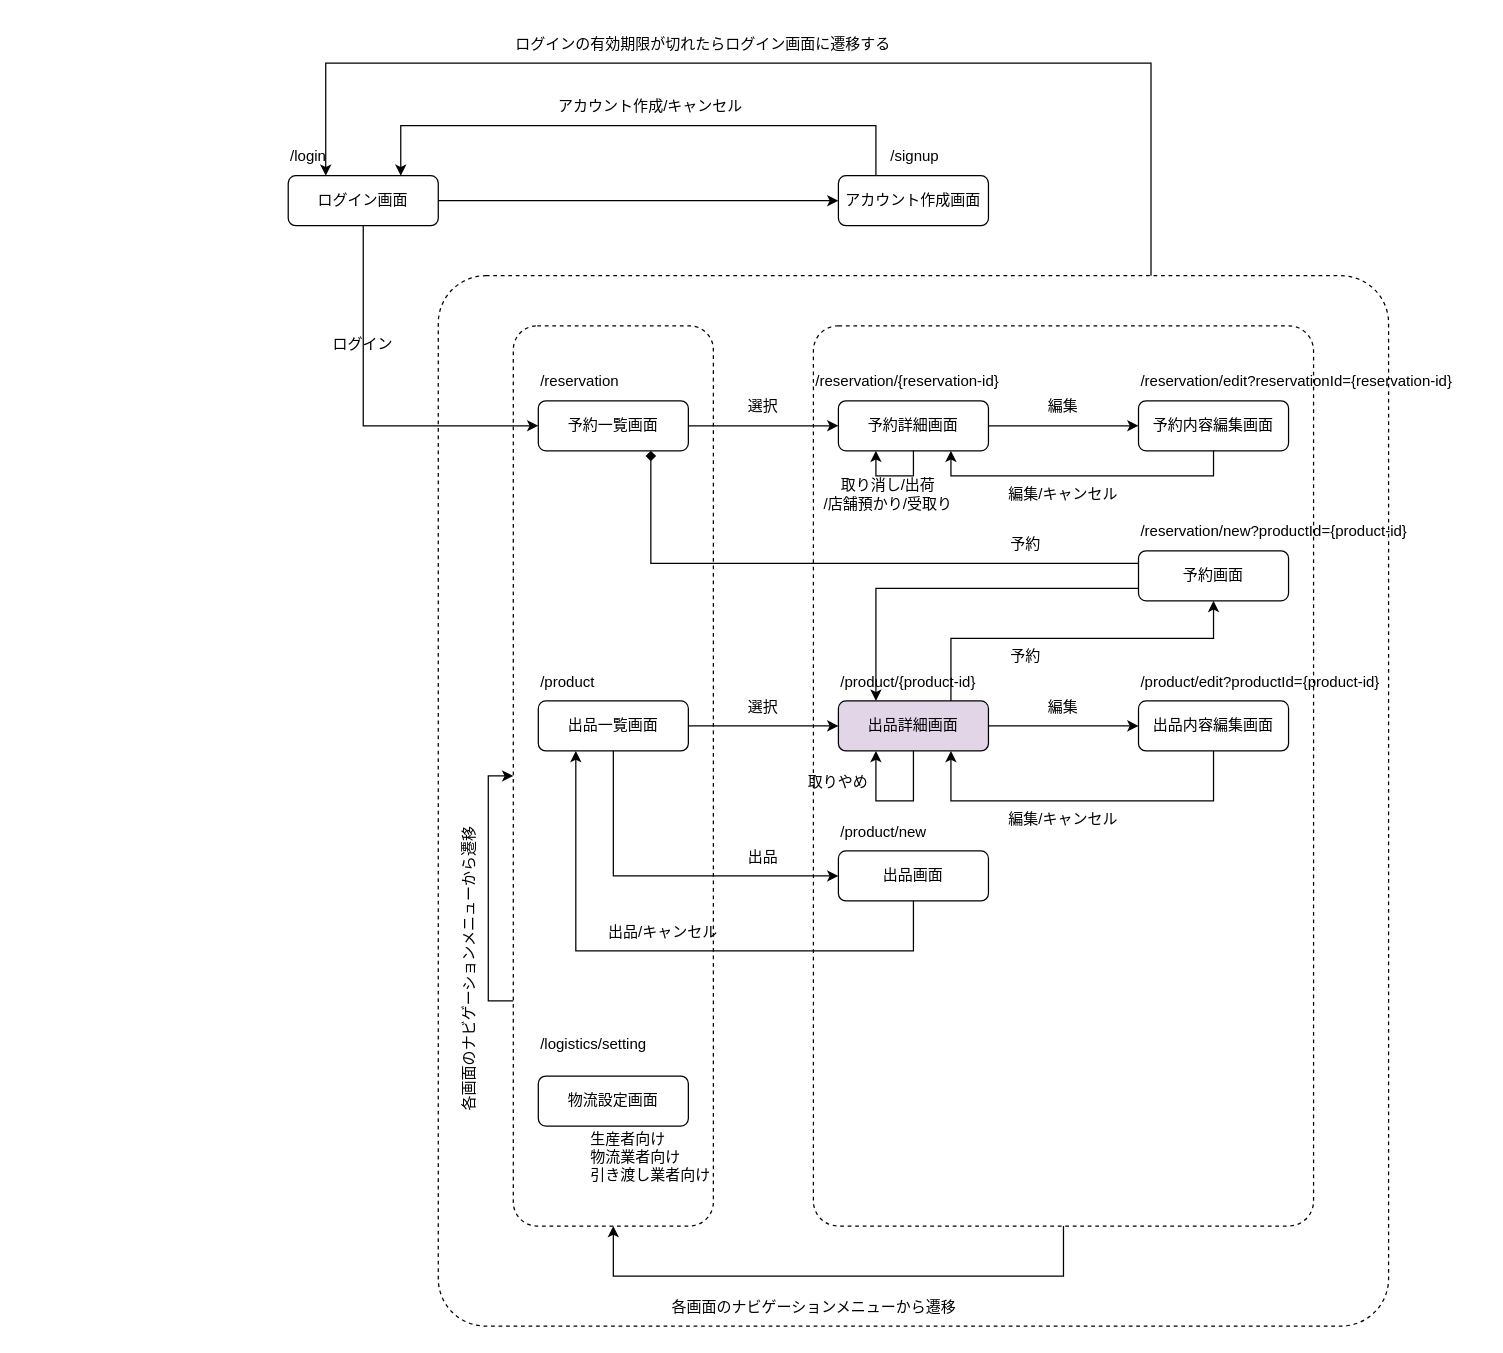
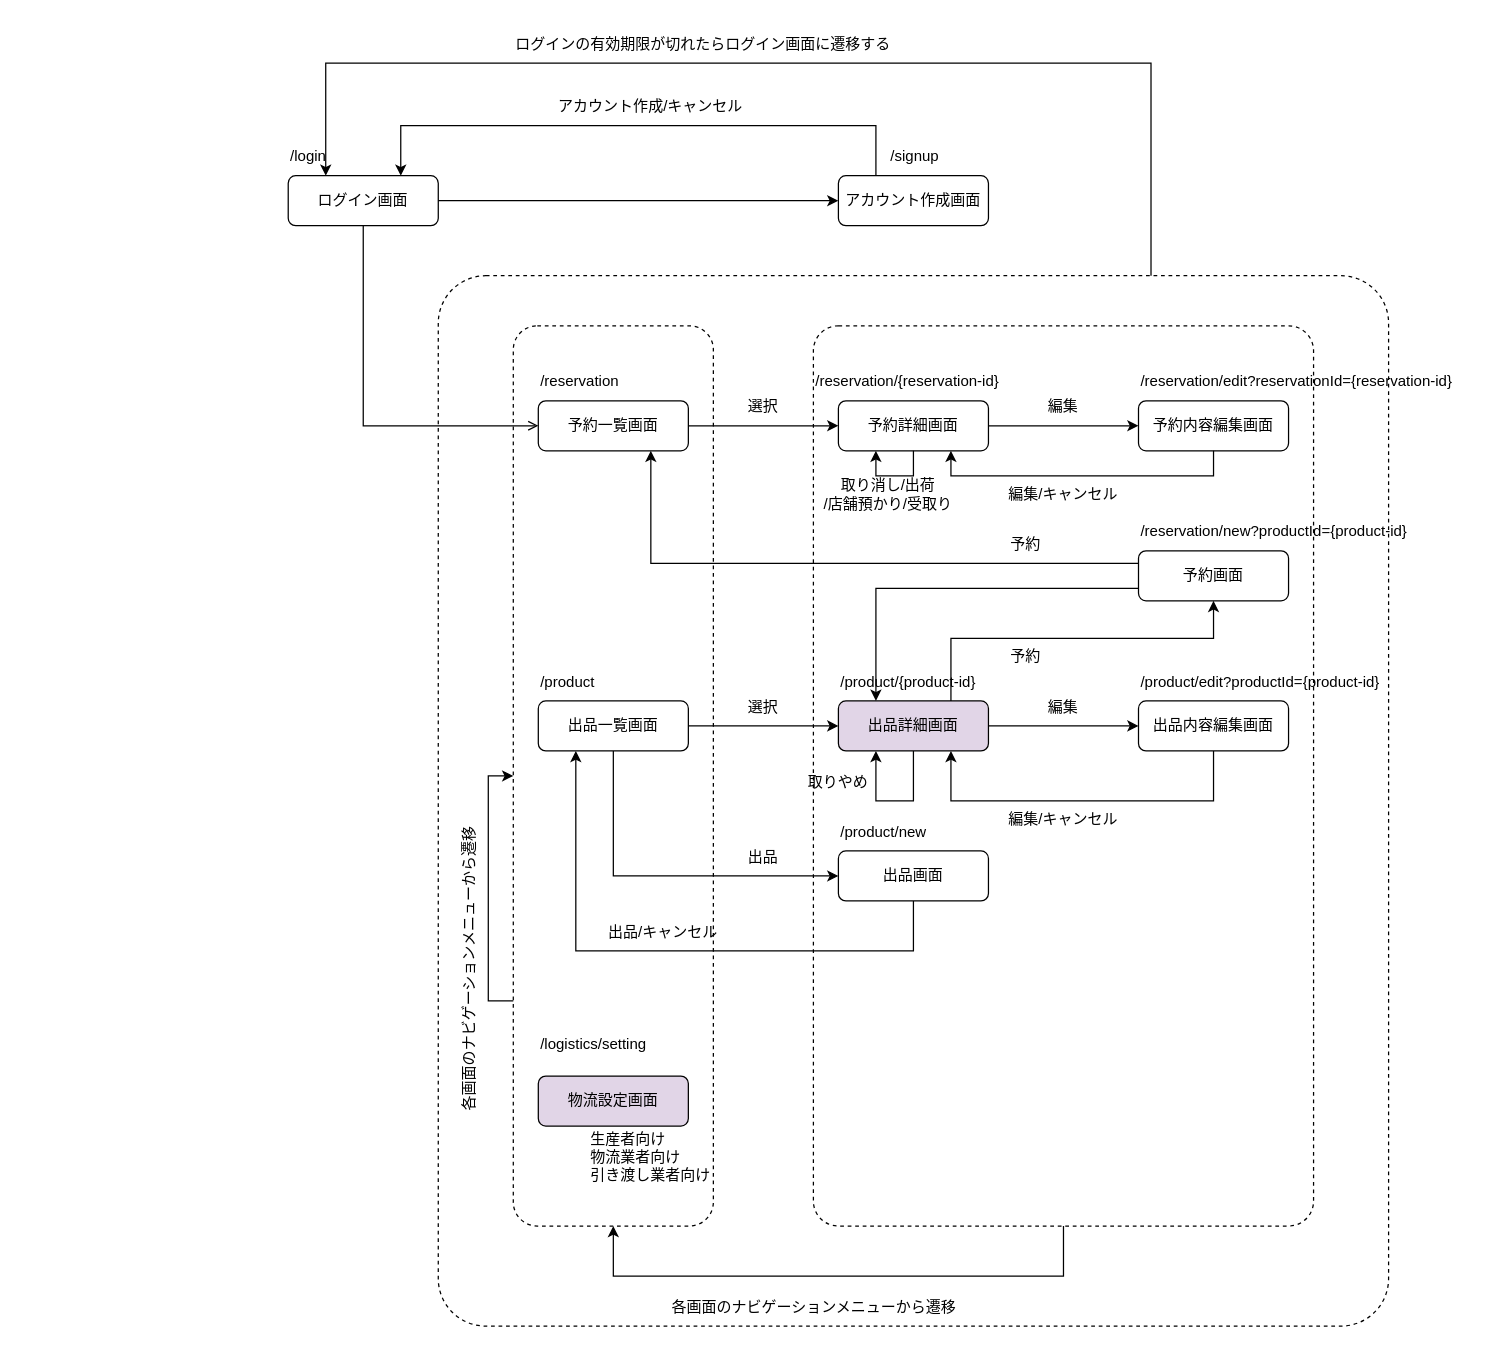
node "ログイン": removed
edge "ログイン画面" -> "予約一覧画面": arrowhead classic -> open
edge "予約画面" -> "予約一覧画面": arrowhead diamond -> classic
node "物流設定画面": fillcolor #ffffff -> #e1d5e7
